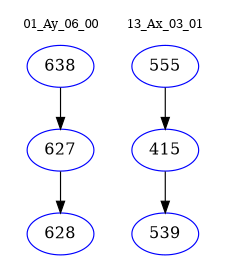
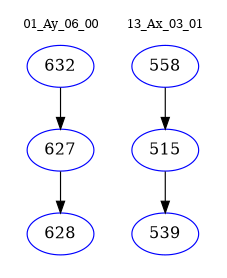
node "638": label "638" -> "632"
node "555": label "555" -> "558"
node "415": label "415" -> "515"
